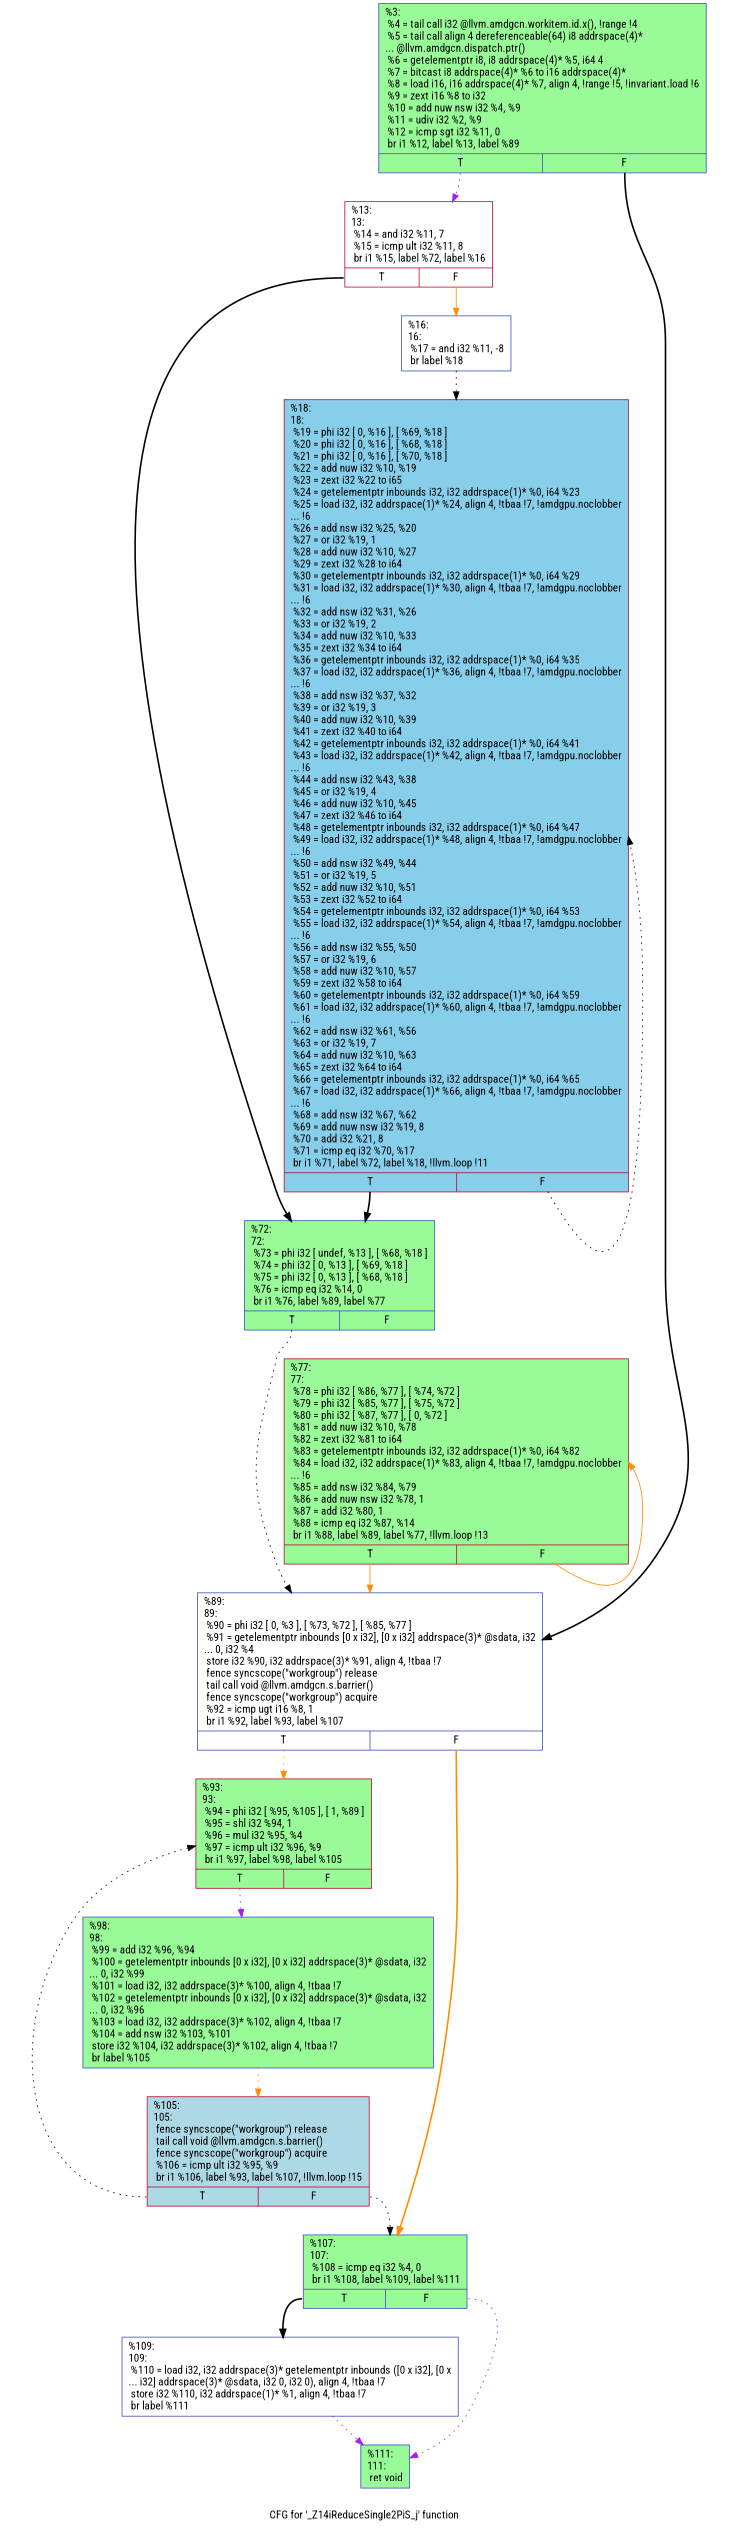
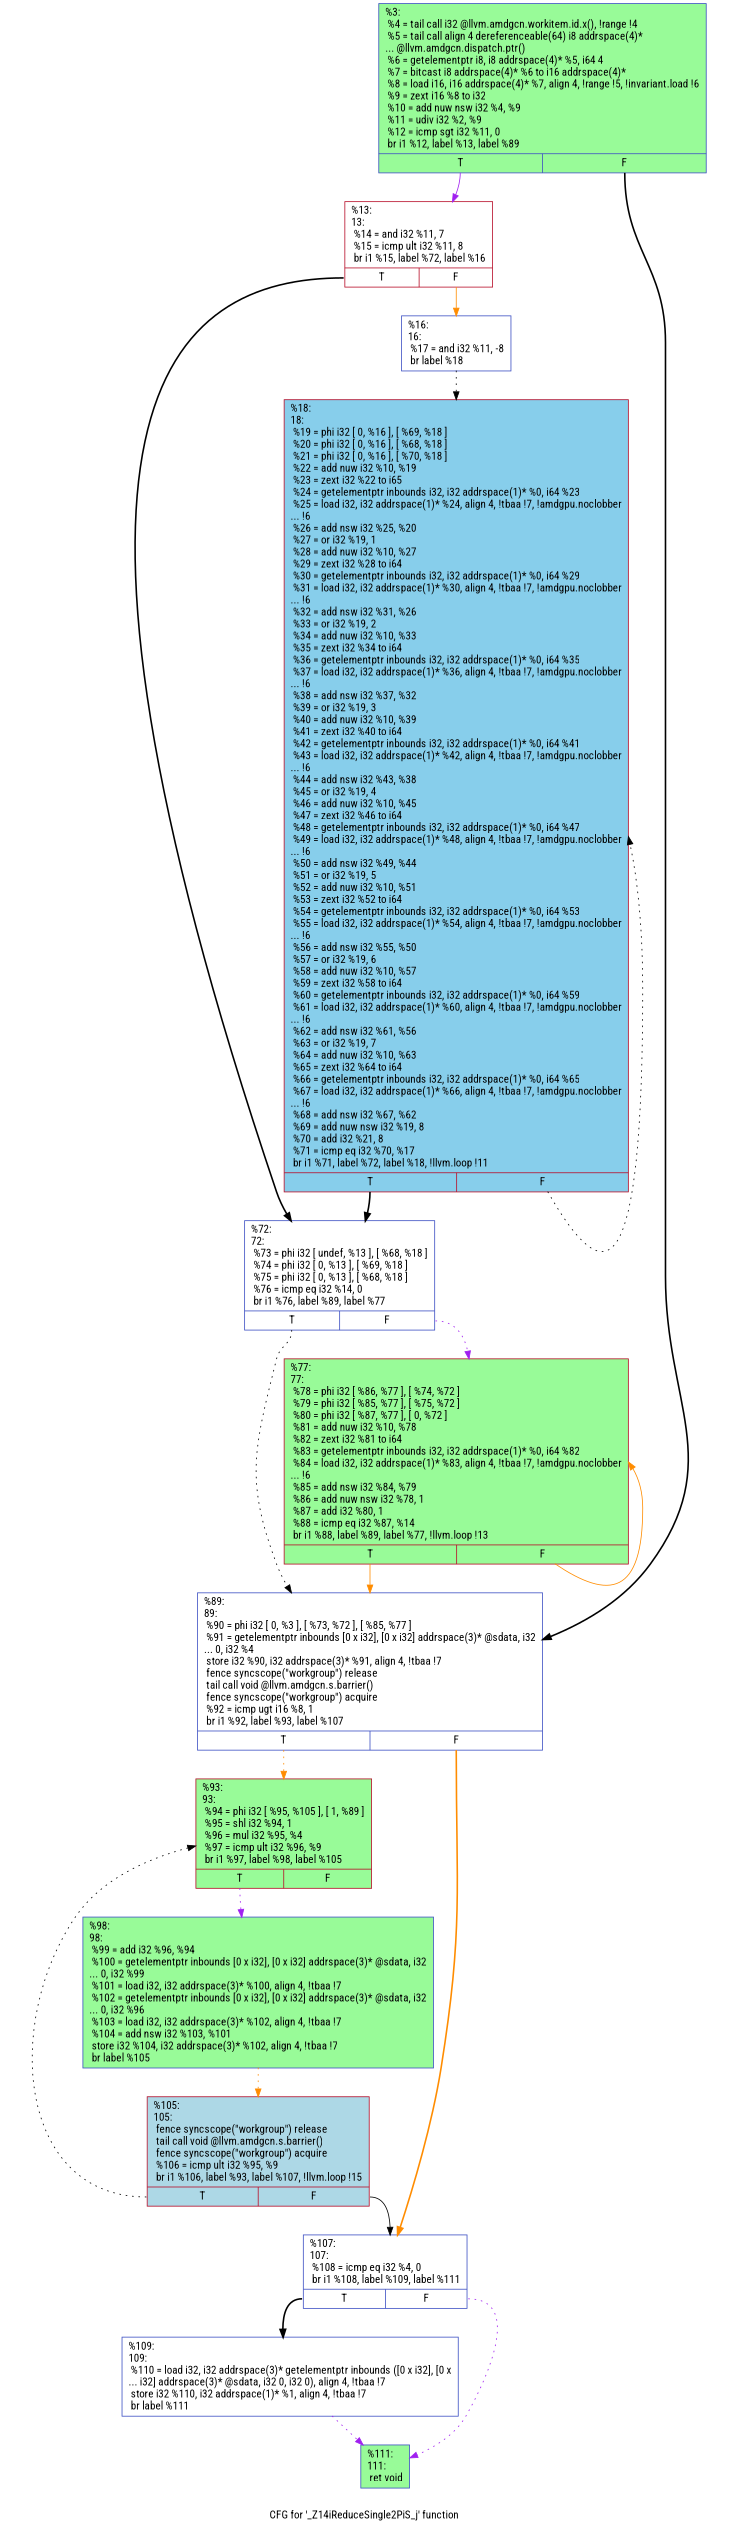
edge "%3:" -> "%13:": style dotted -> solid
node "%72:": fillcolor palegreen -> white
edge "%72:" -> "%77:": added
edge "%105:" -> "%107:": style dotted -> solid
node "%107:": fillcolor palegreen -> white
